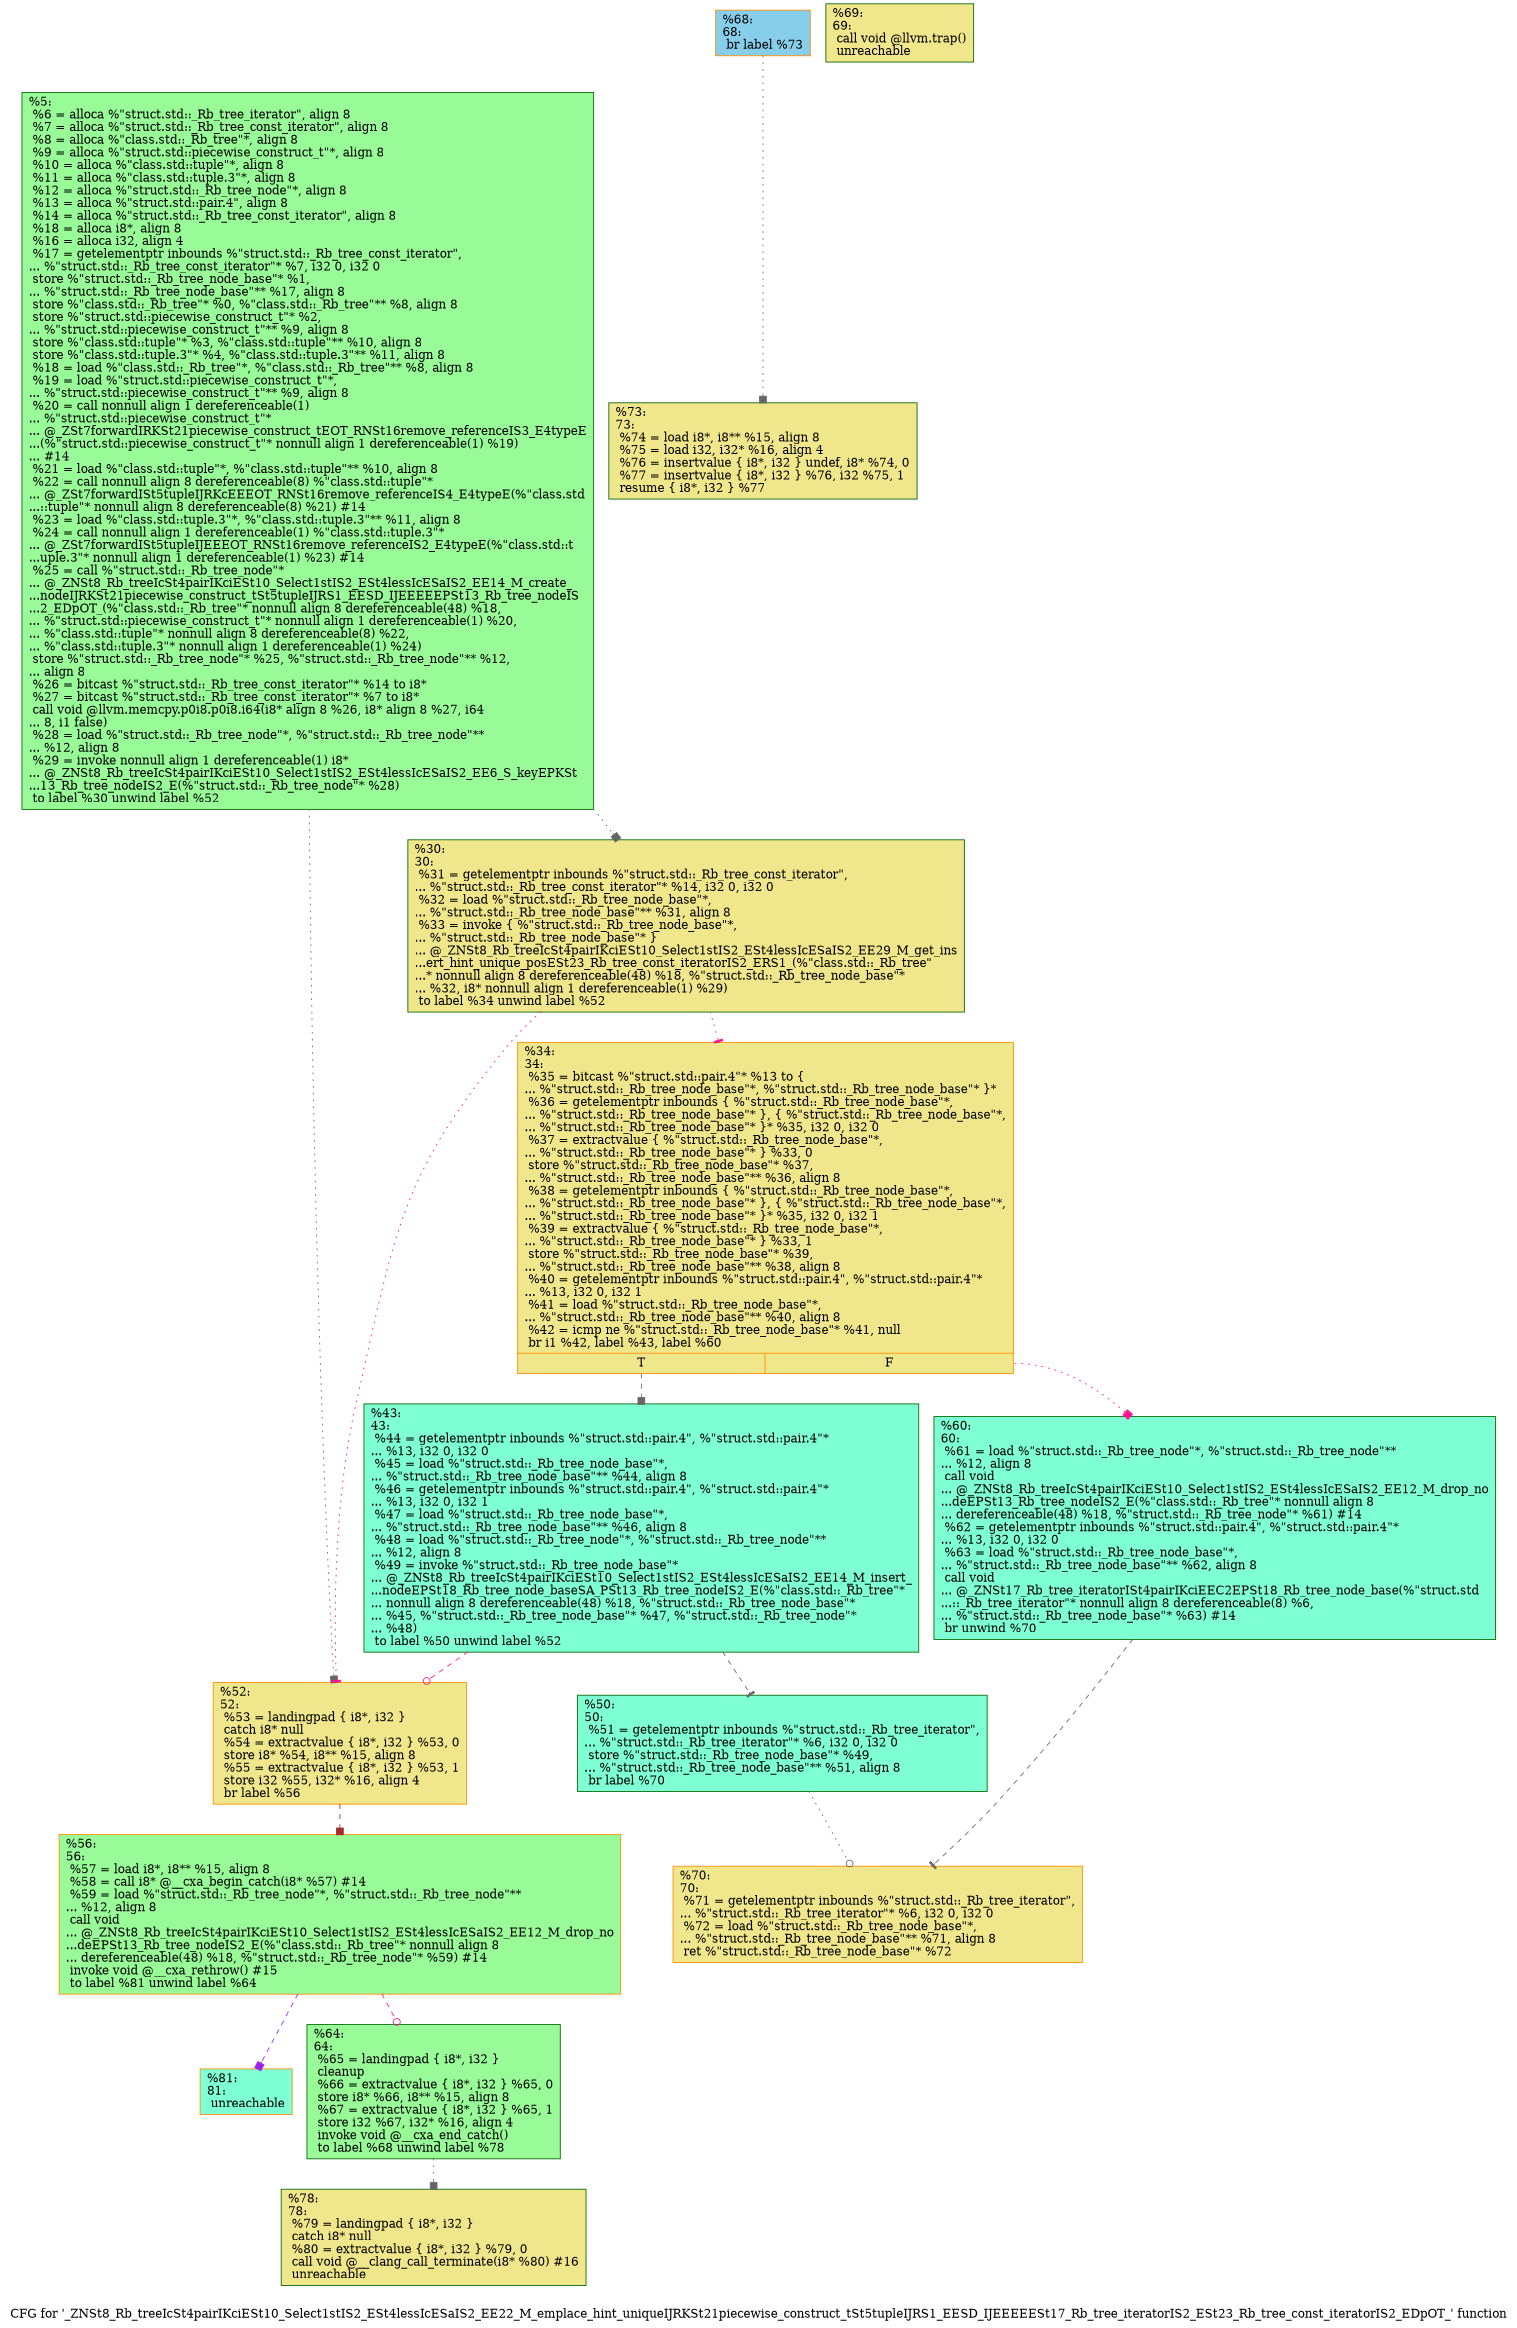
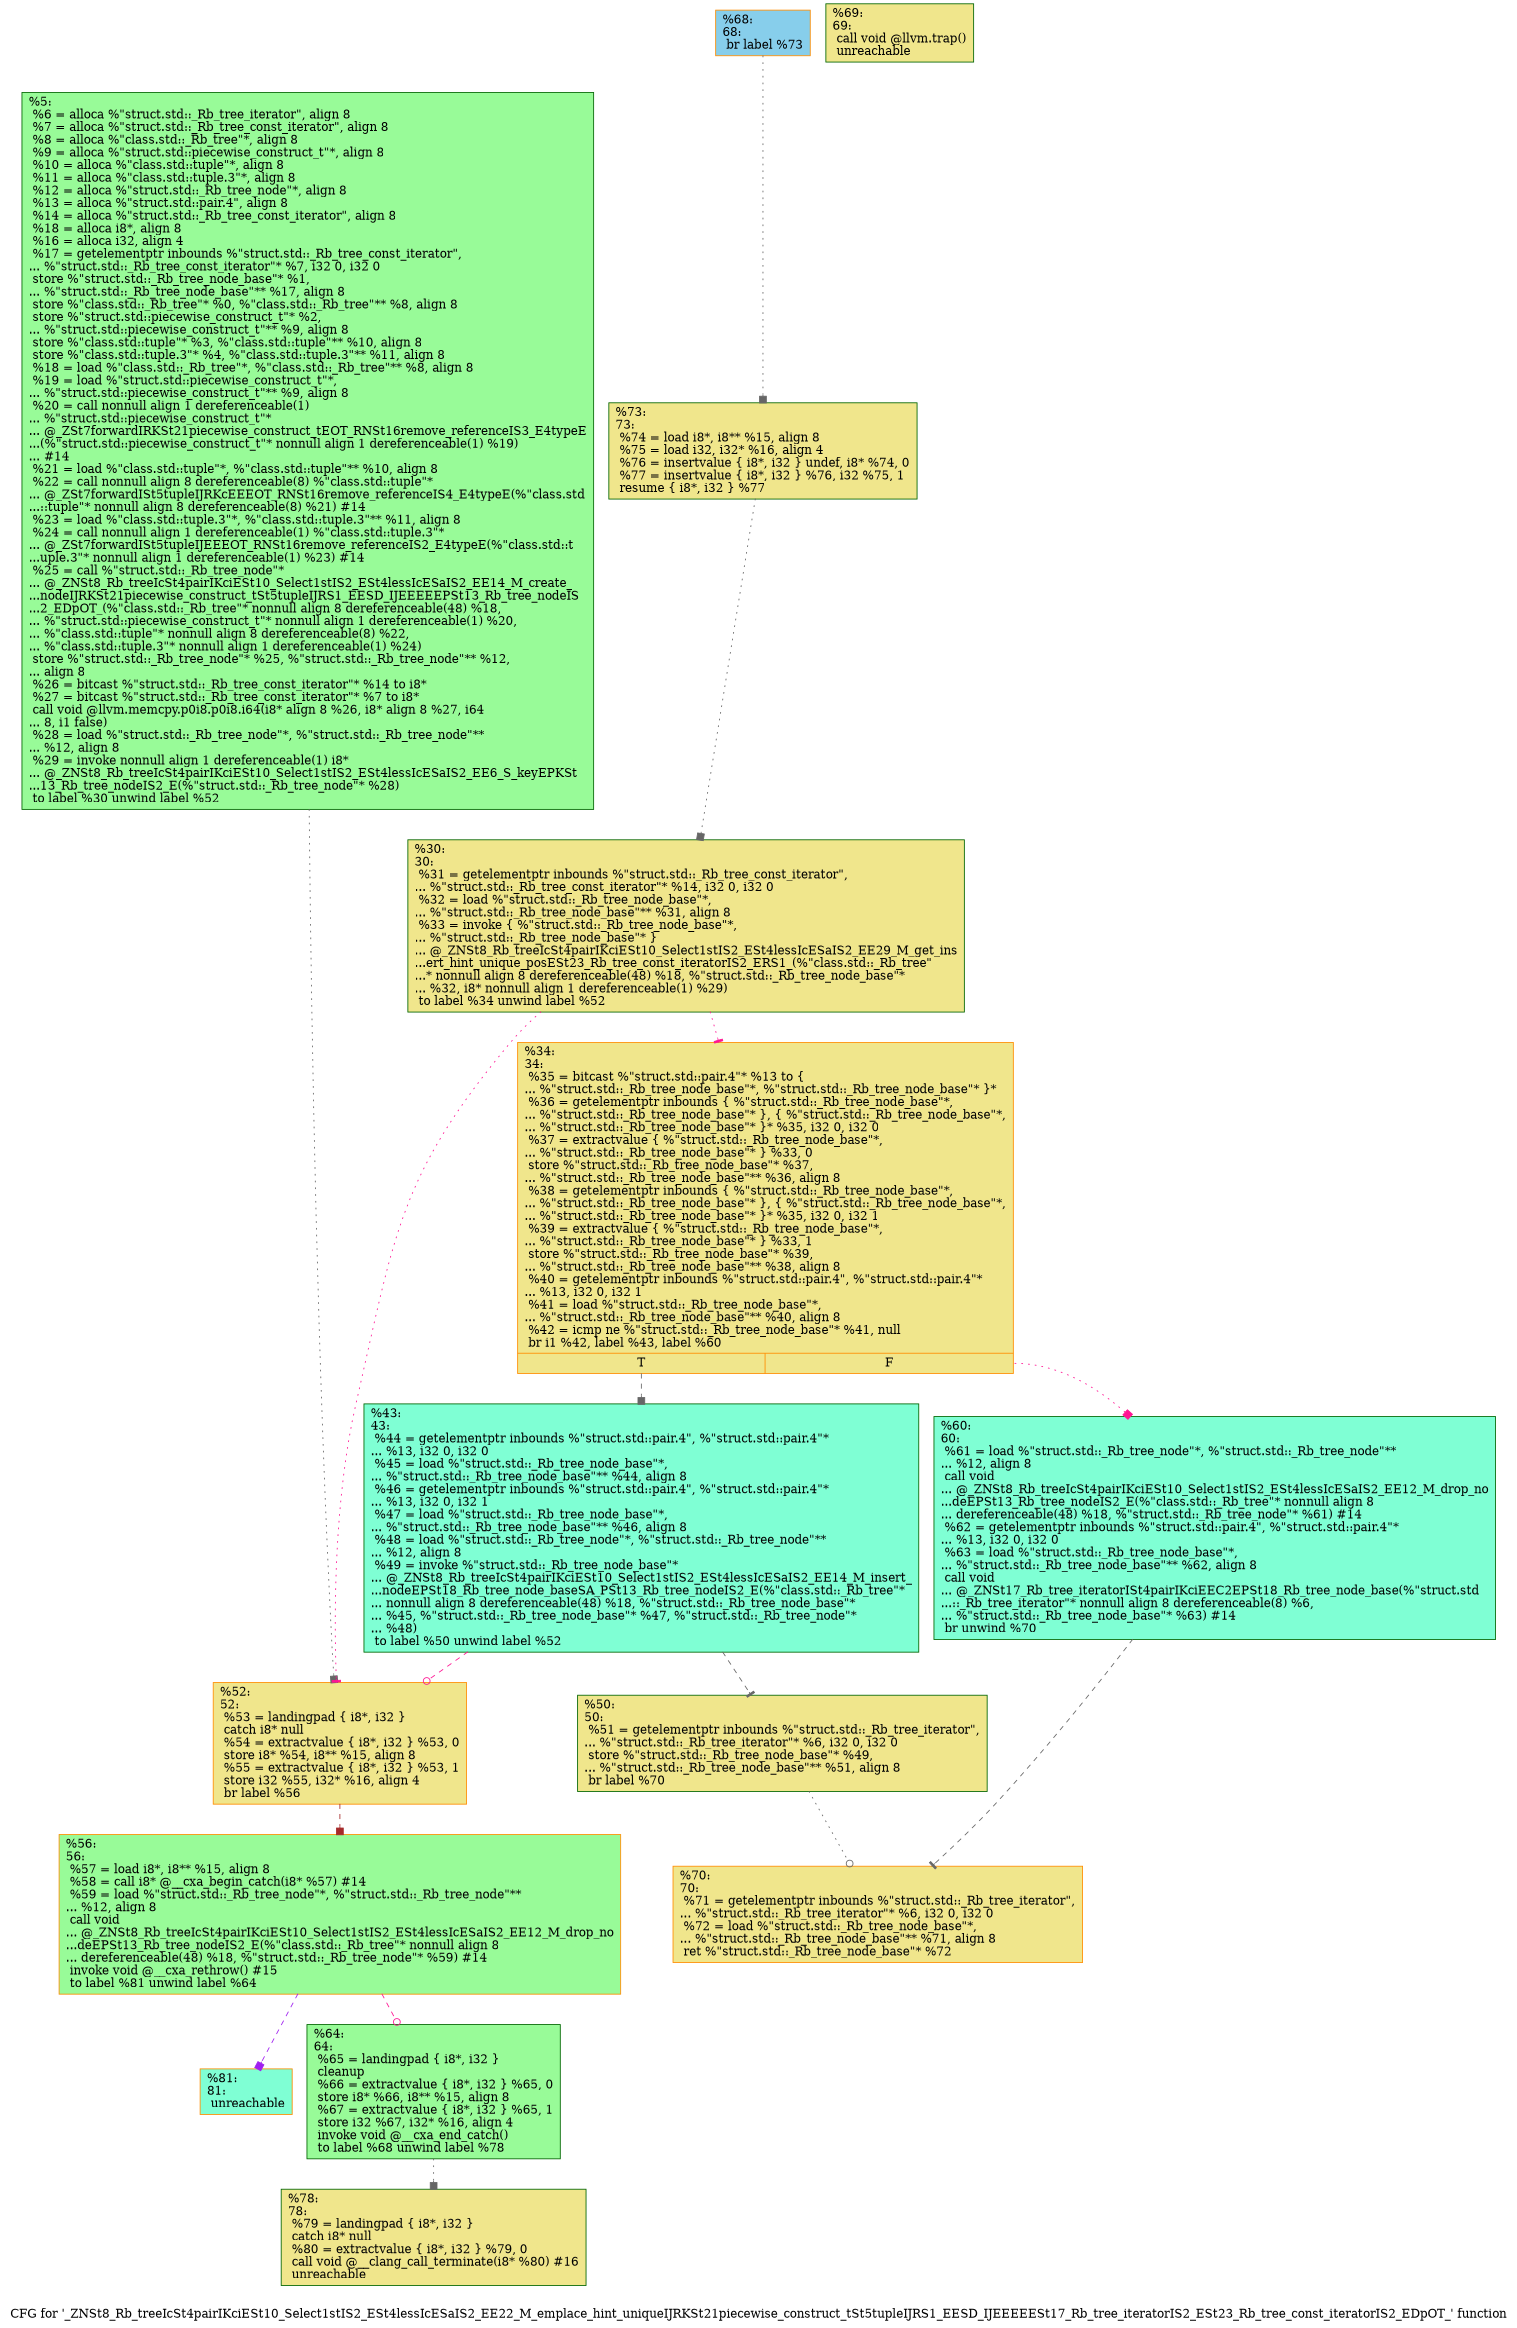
edge "%5:" -> "%30:": now "%73:" -> "%30:"
node "%50:": fillcolor aquamarine -> khaki
